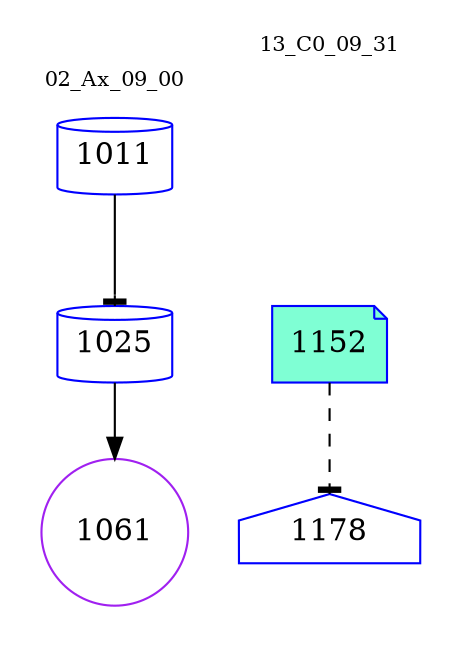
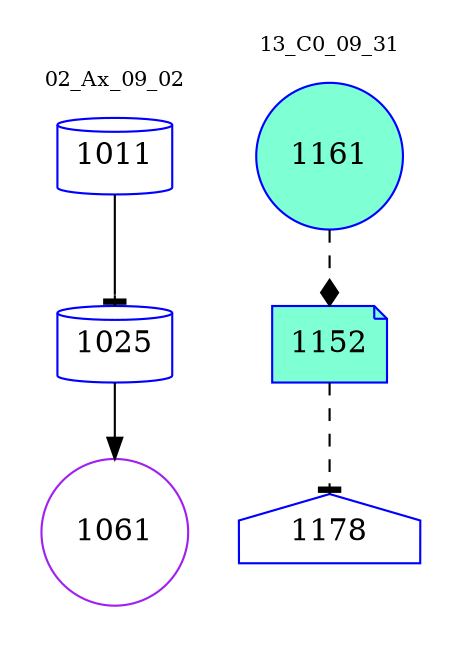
cluster "02_Ax_09_00": label "02_Ax_09_00" -> "02_Ax_09_02"
node "1161": added
